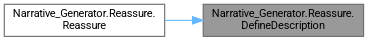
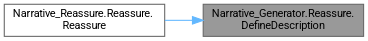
node "Narrative_Generator.Reassure. Reassure": label "Narrative_Generator.Reassure. Reassure" -> "Narrative_Reassure.Reassure. Reassure"
